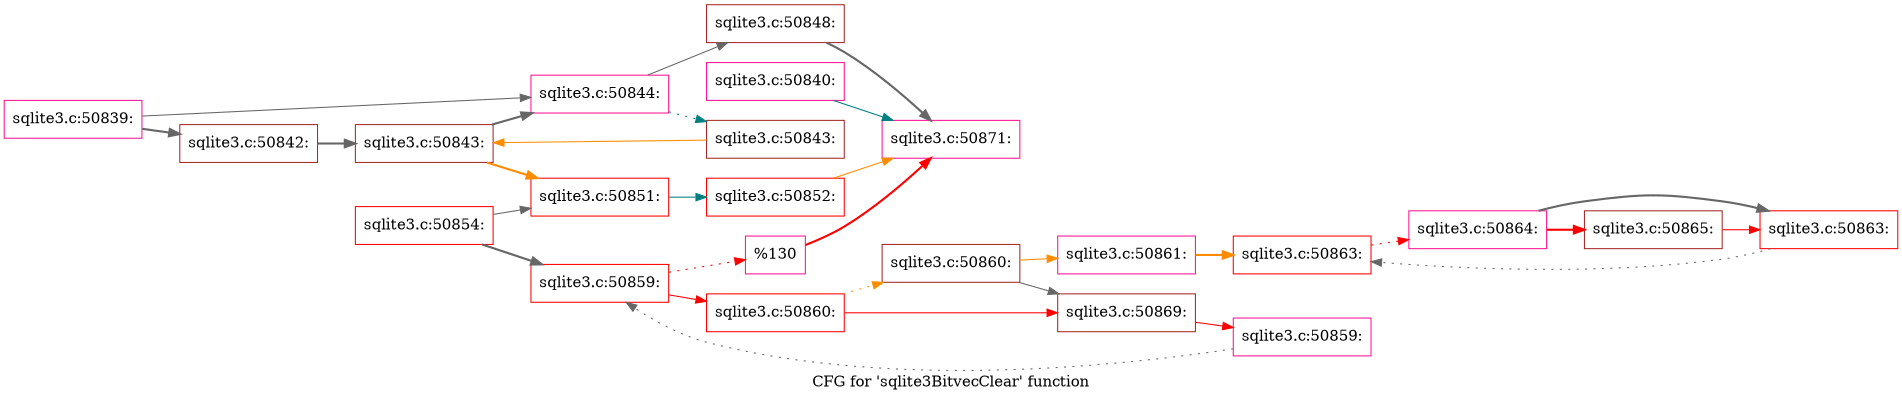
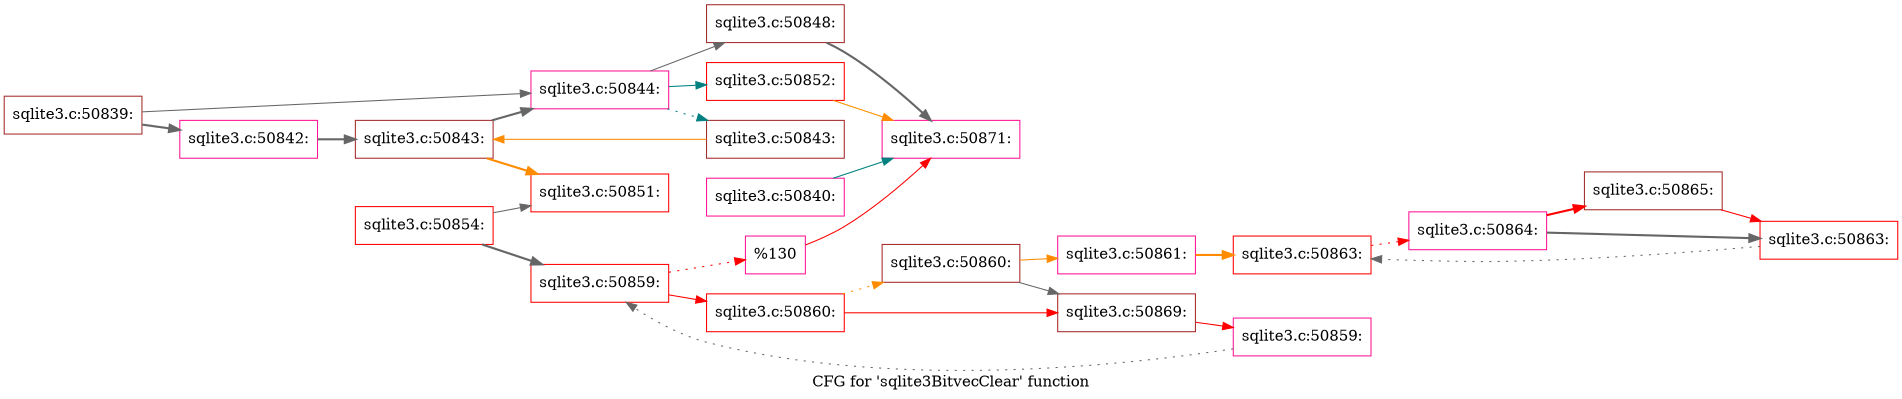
node "sqlite3.c:50839:": color deeppink -> brown
node "sqlite3.c:50842:": color brown -> deeppink
edge "sqlite3.c:50851:" -> "sqlite3.c:50852:": now "sqlite3.c:50844:" -> "sqlite3.c:50852:"
edge "%130" -> "sqlite3.c:50871:": style bold -> solid
